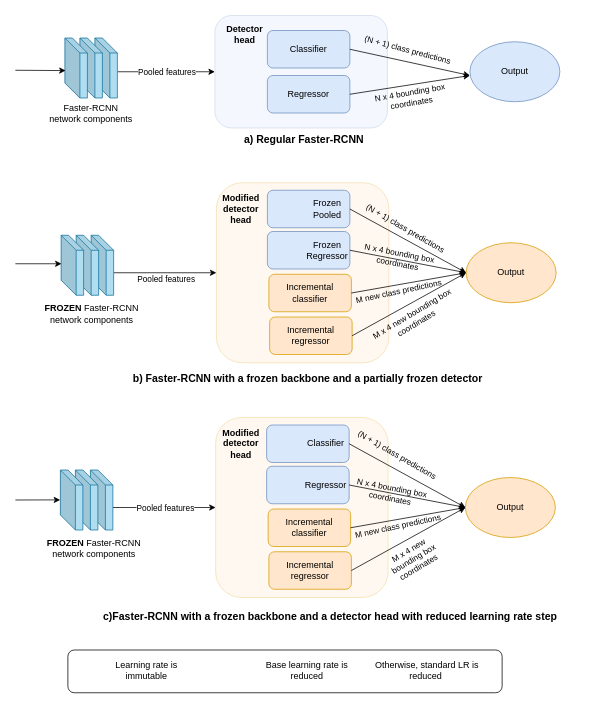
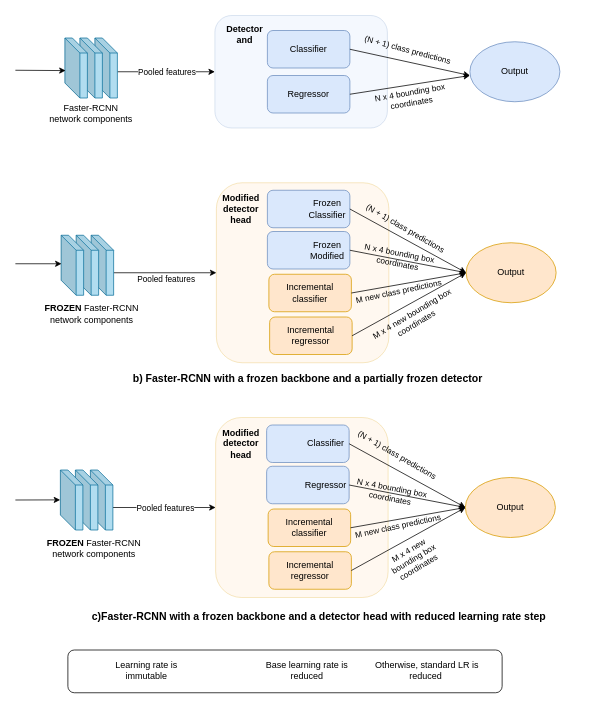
node "Detector head": label "Detector head" -> "Detector and"
node "a) Regular Faster-RCNN": removed
node "Frozen Pooled": label "Frozen Pooled" -> "Frozen Classifier"
node "Frozen Regressor": label "Frozen Regressor" -> "Frozen Modified"
node "c)Faster-RCNN with a frozen backbone and a detector head with reduced learning rate step": moved (330, 616) -> (319, 616)
